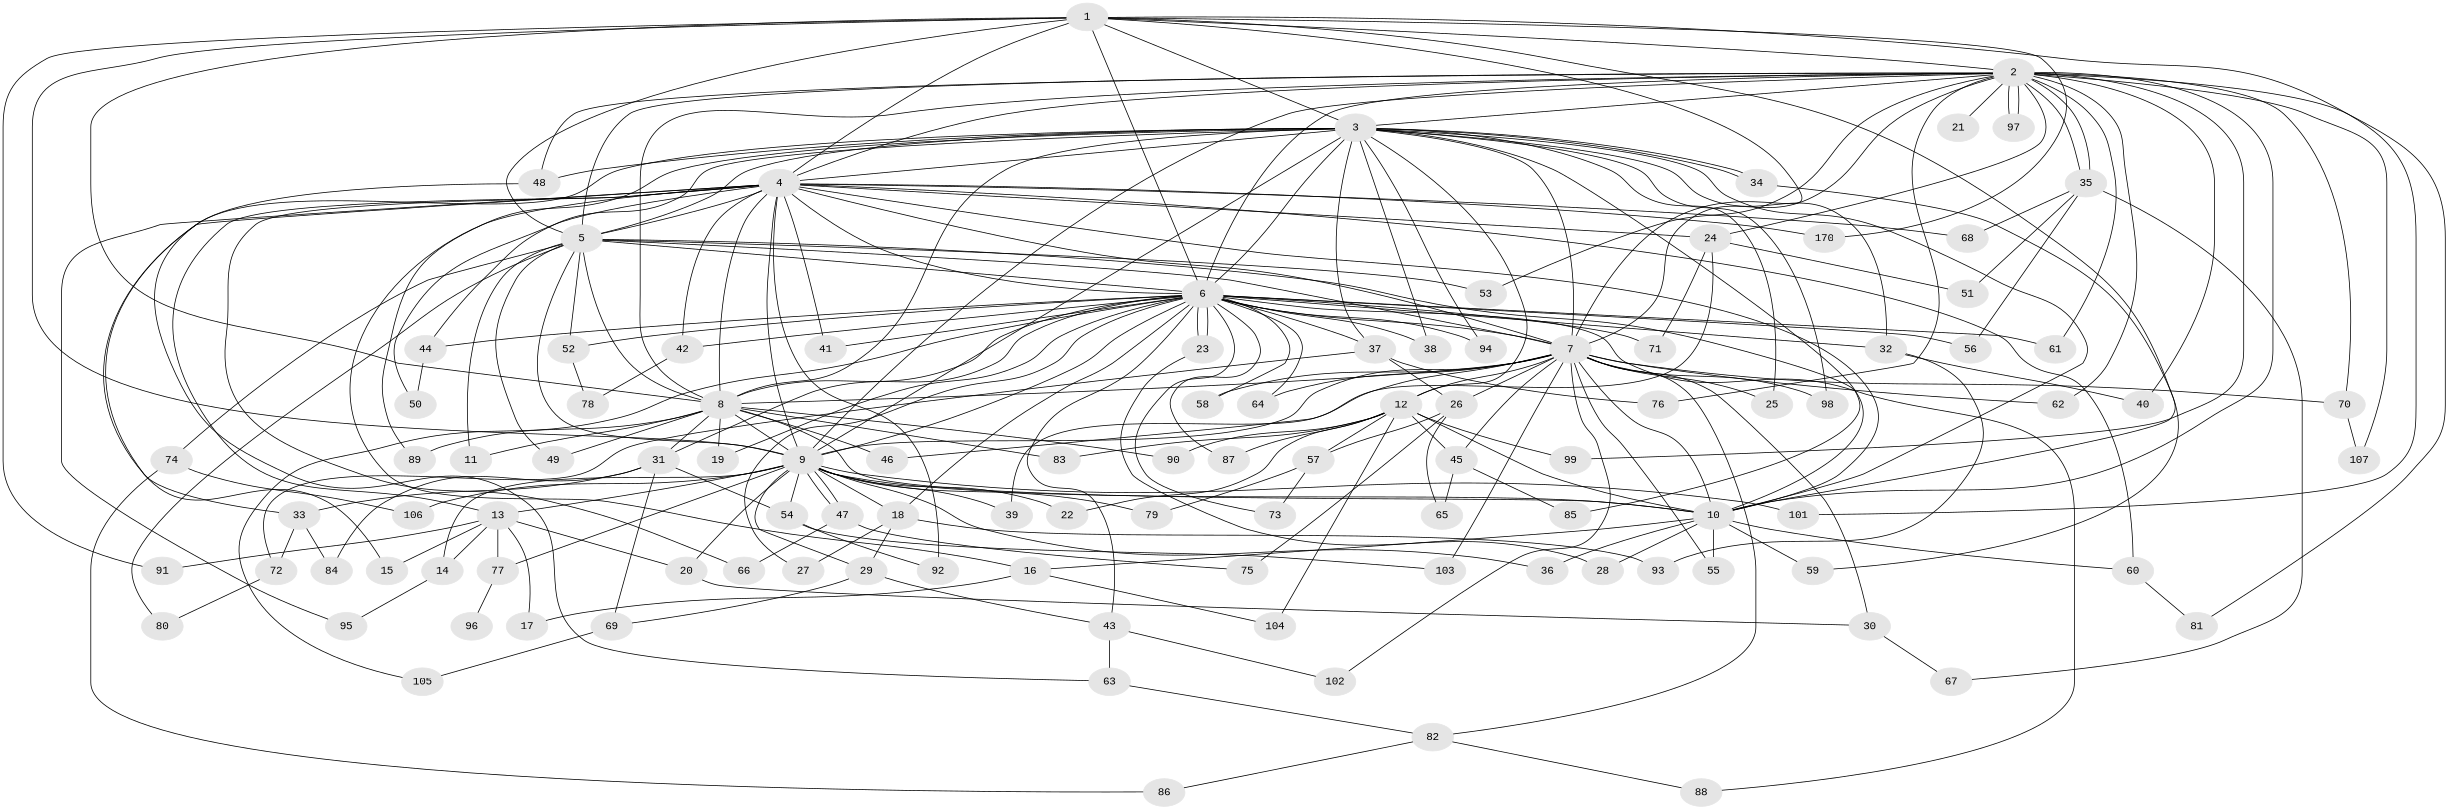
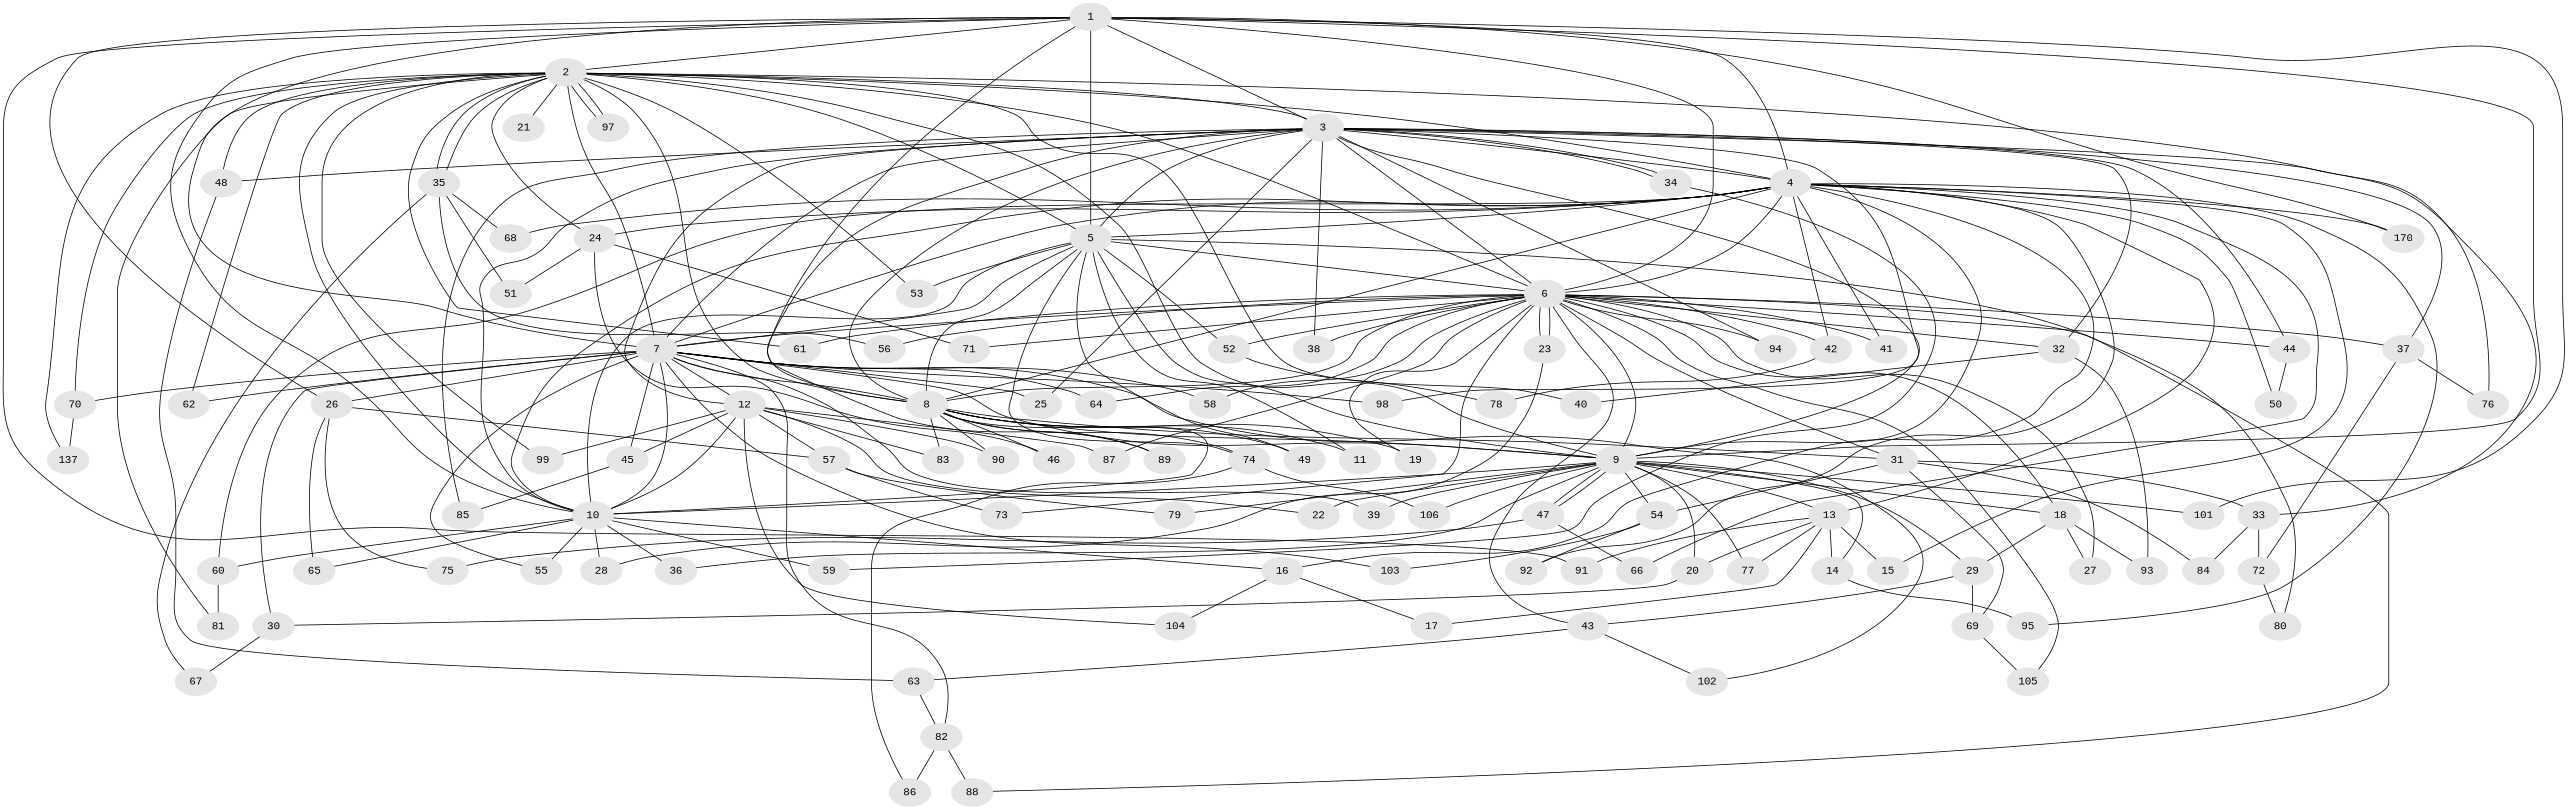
edge "37" -- "26": now "1" -- "26"
edge "8" -- "74": added
node "107": label "107" -> "137"
edge "45" -- "65": now "10" -- "65"
node "96": removed
